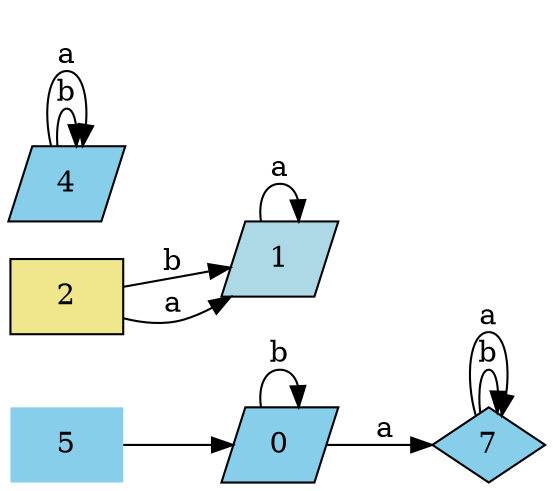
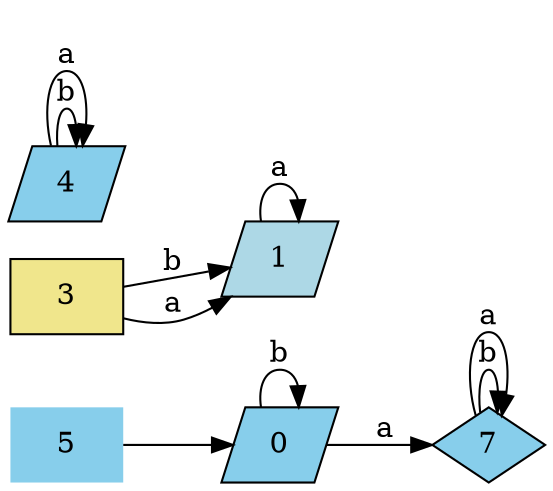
node "2": label "2" -> "3"
